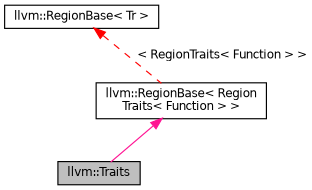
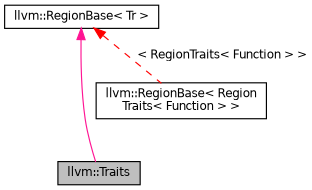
edge "llvm::Traits" -> "llvm::RegionBase< Region Traits< Function > >": now "llvm::Traits" -> "llvm::RegionBase< Tr >"
